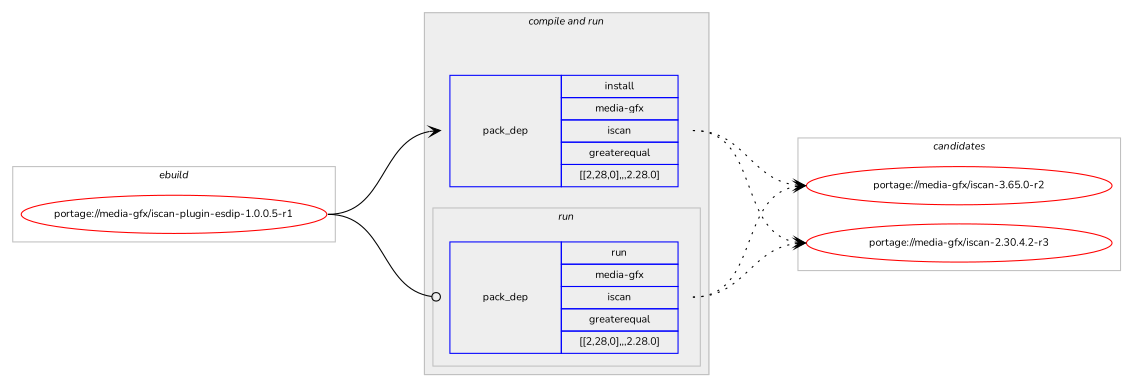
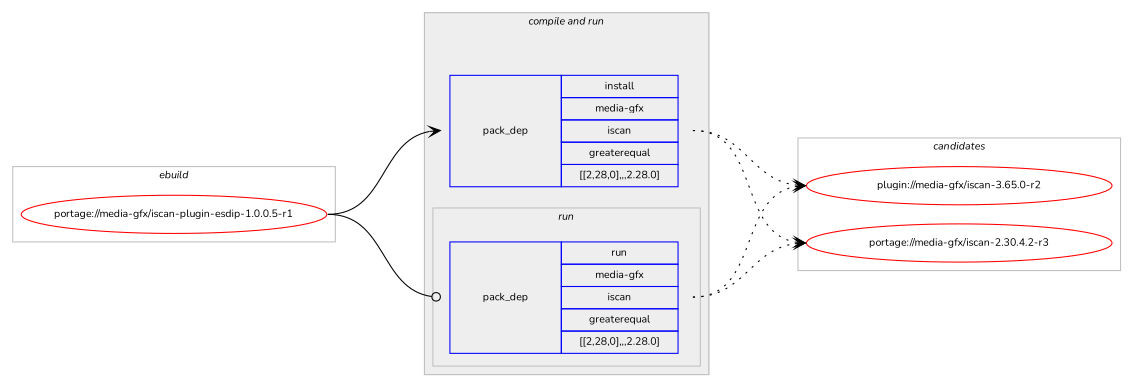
node "portage://media-gfx/iscan-3.65.0-r2": label "portage://media-gfx/iscan-3.65.0-r2" -> "plugin://media-gfx/iscan-3.65.0-r2"
